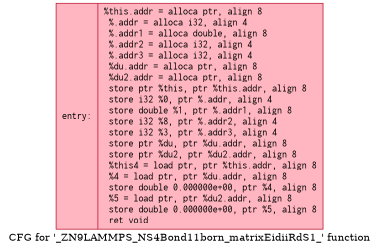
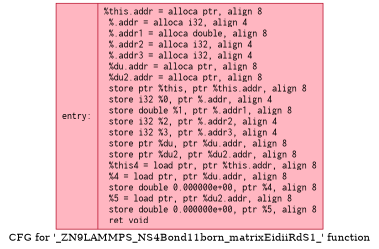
node "entry:": text "store i32 %8, ptr %.addr2, align 4" -> "store i32 %2, ptr %.addr2, align 4"
